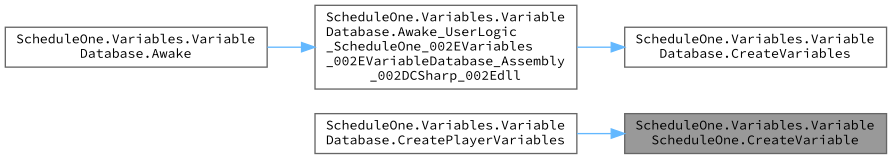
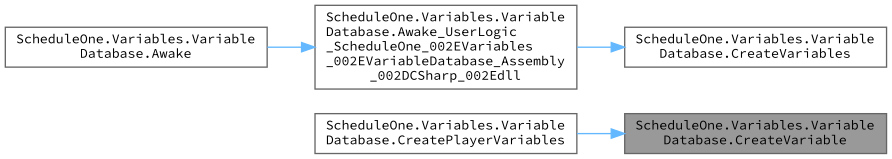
node "ScheduleOne.Variables.Variable ScheduleOne.CreateVariable": label "ScheduleOne.Variables.Variable ScheduleOne.CreateVariable" -> "ScheduleOne.Variables.Variable Database.CreateVariable"
